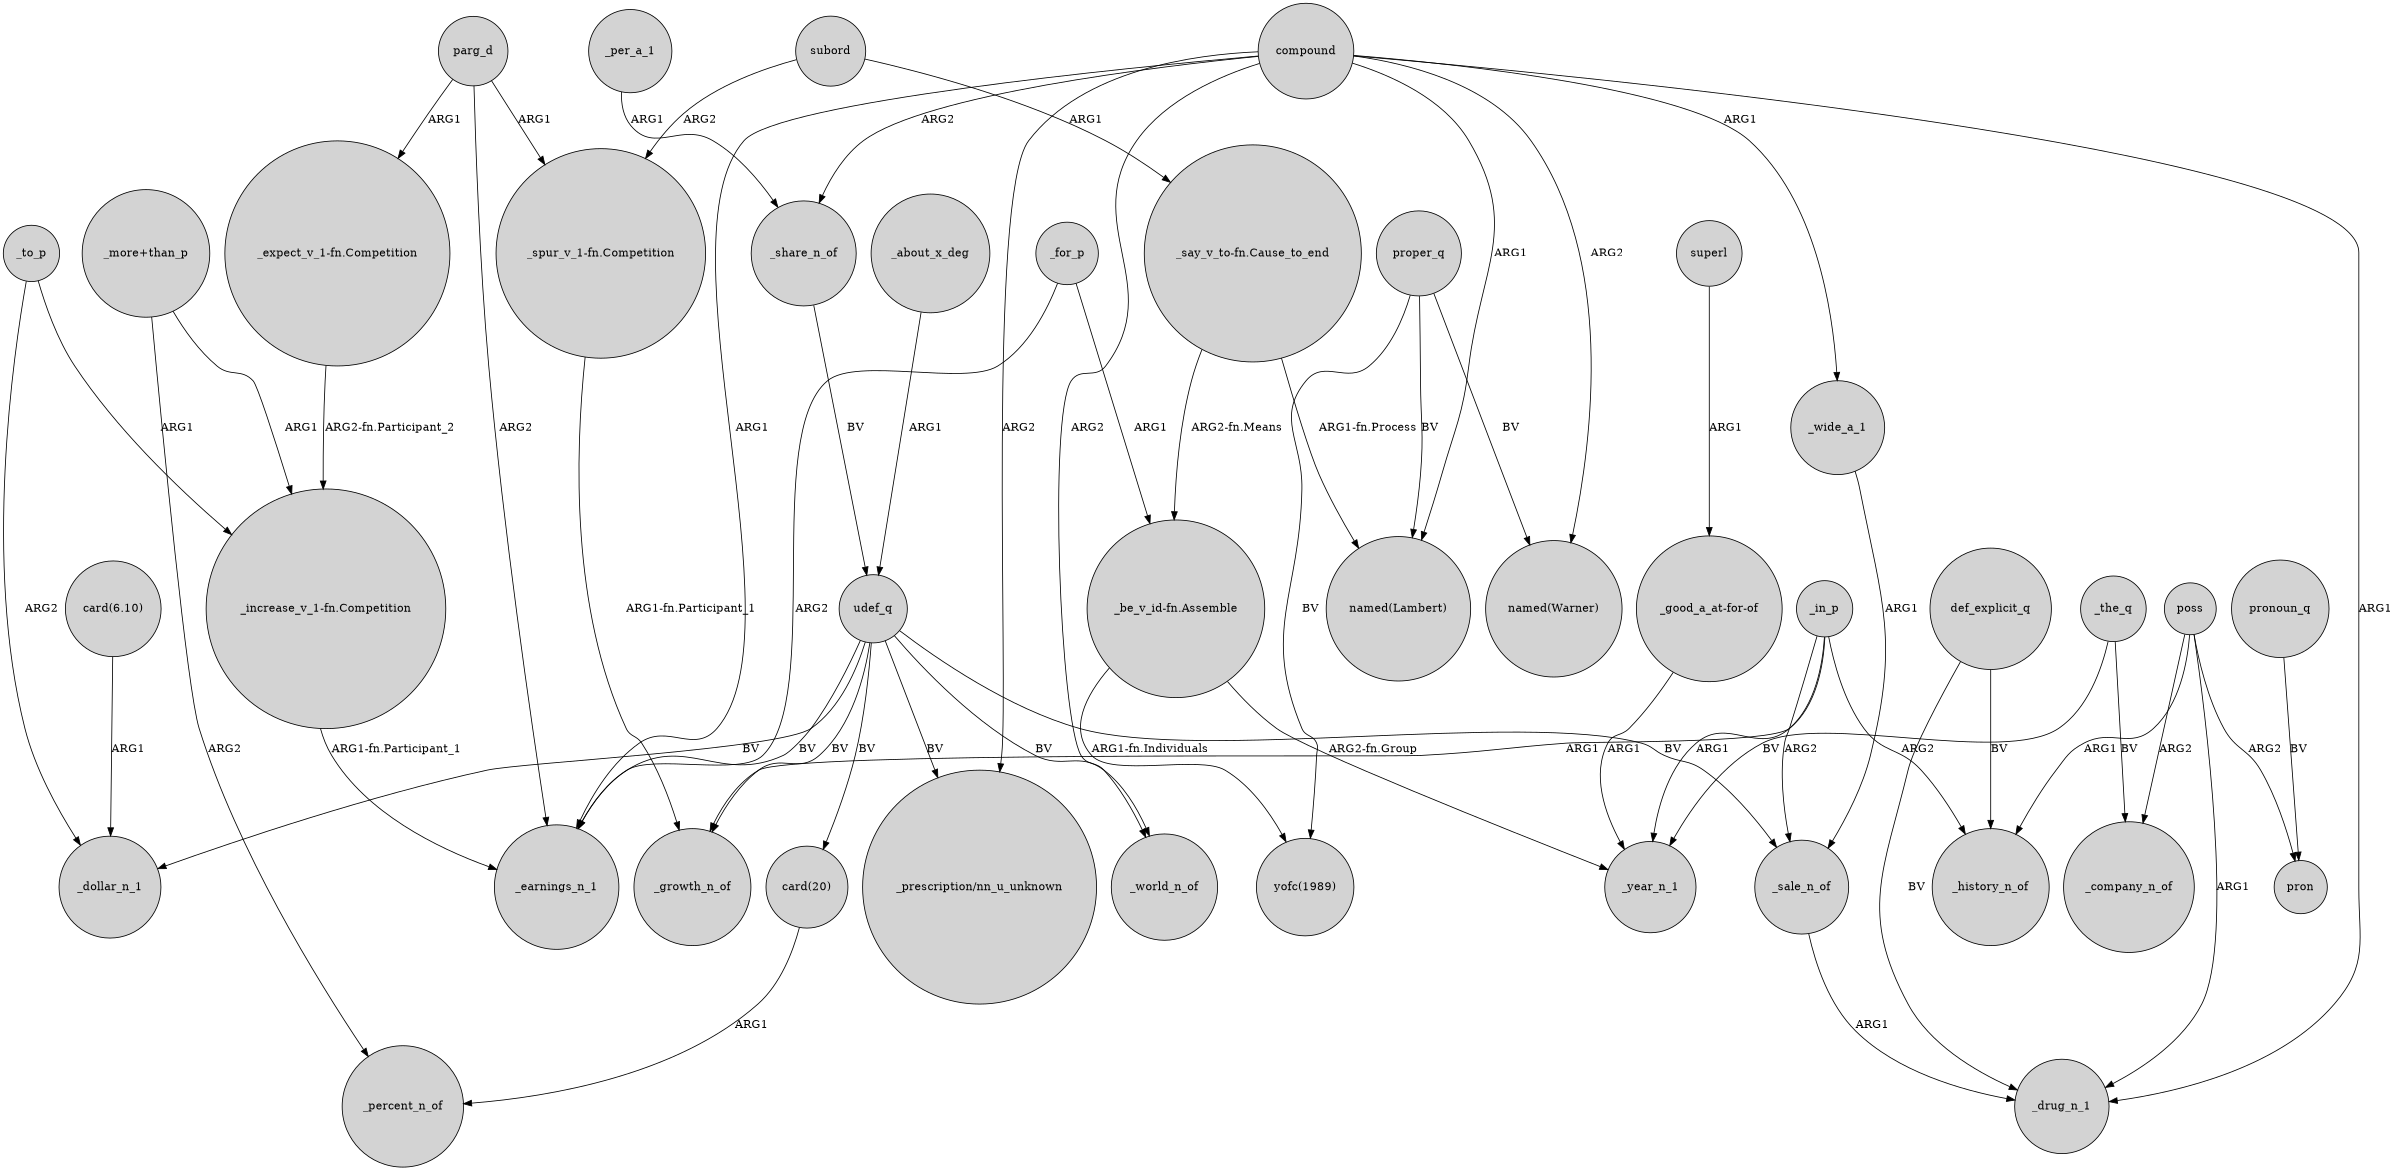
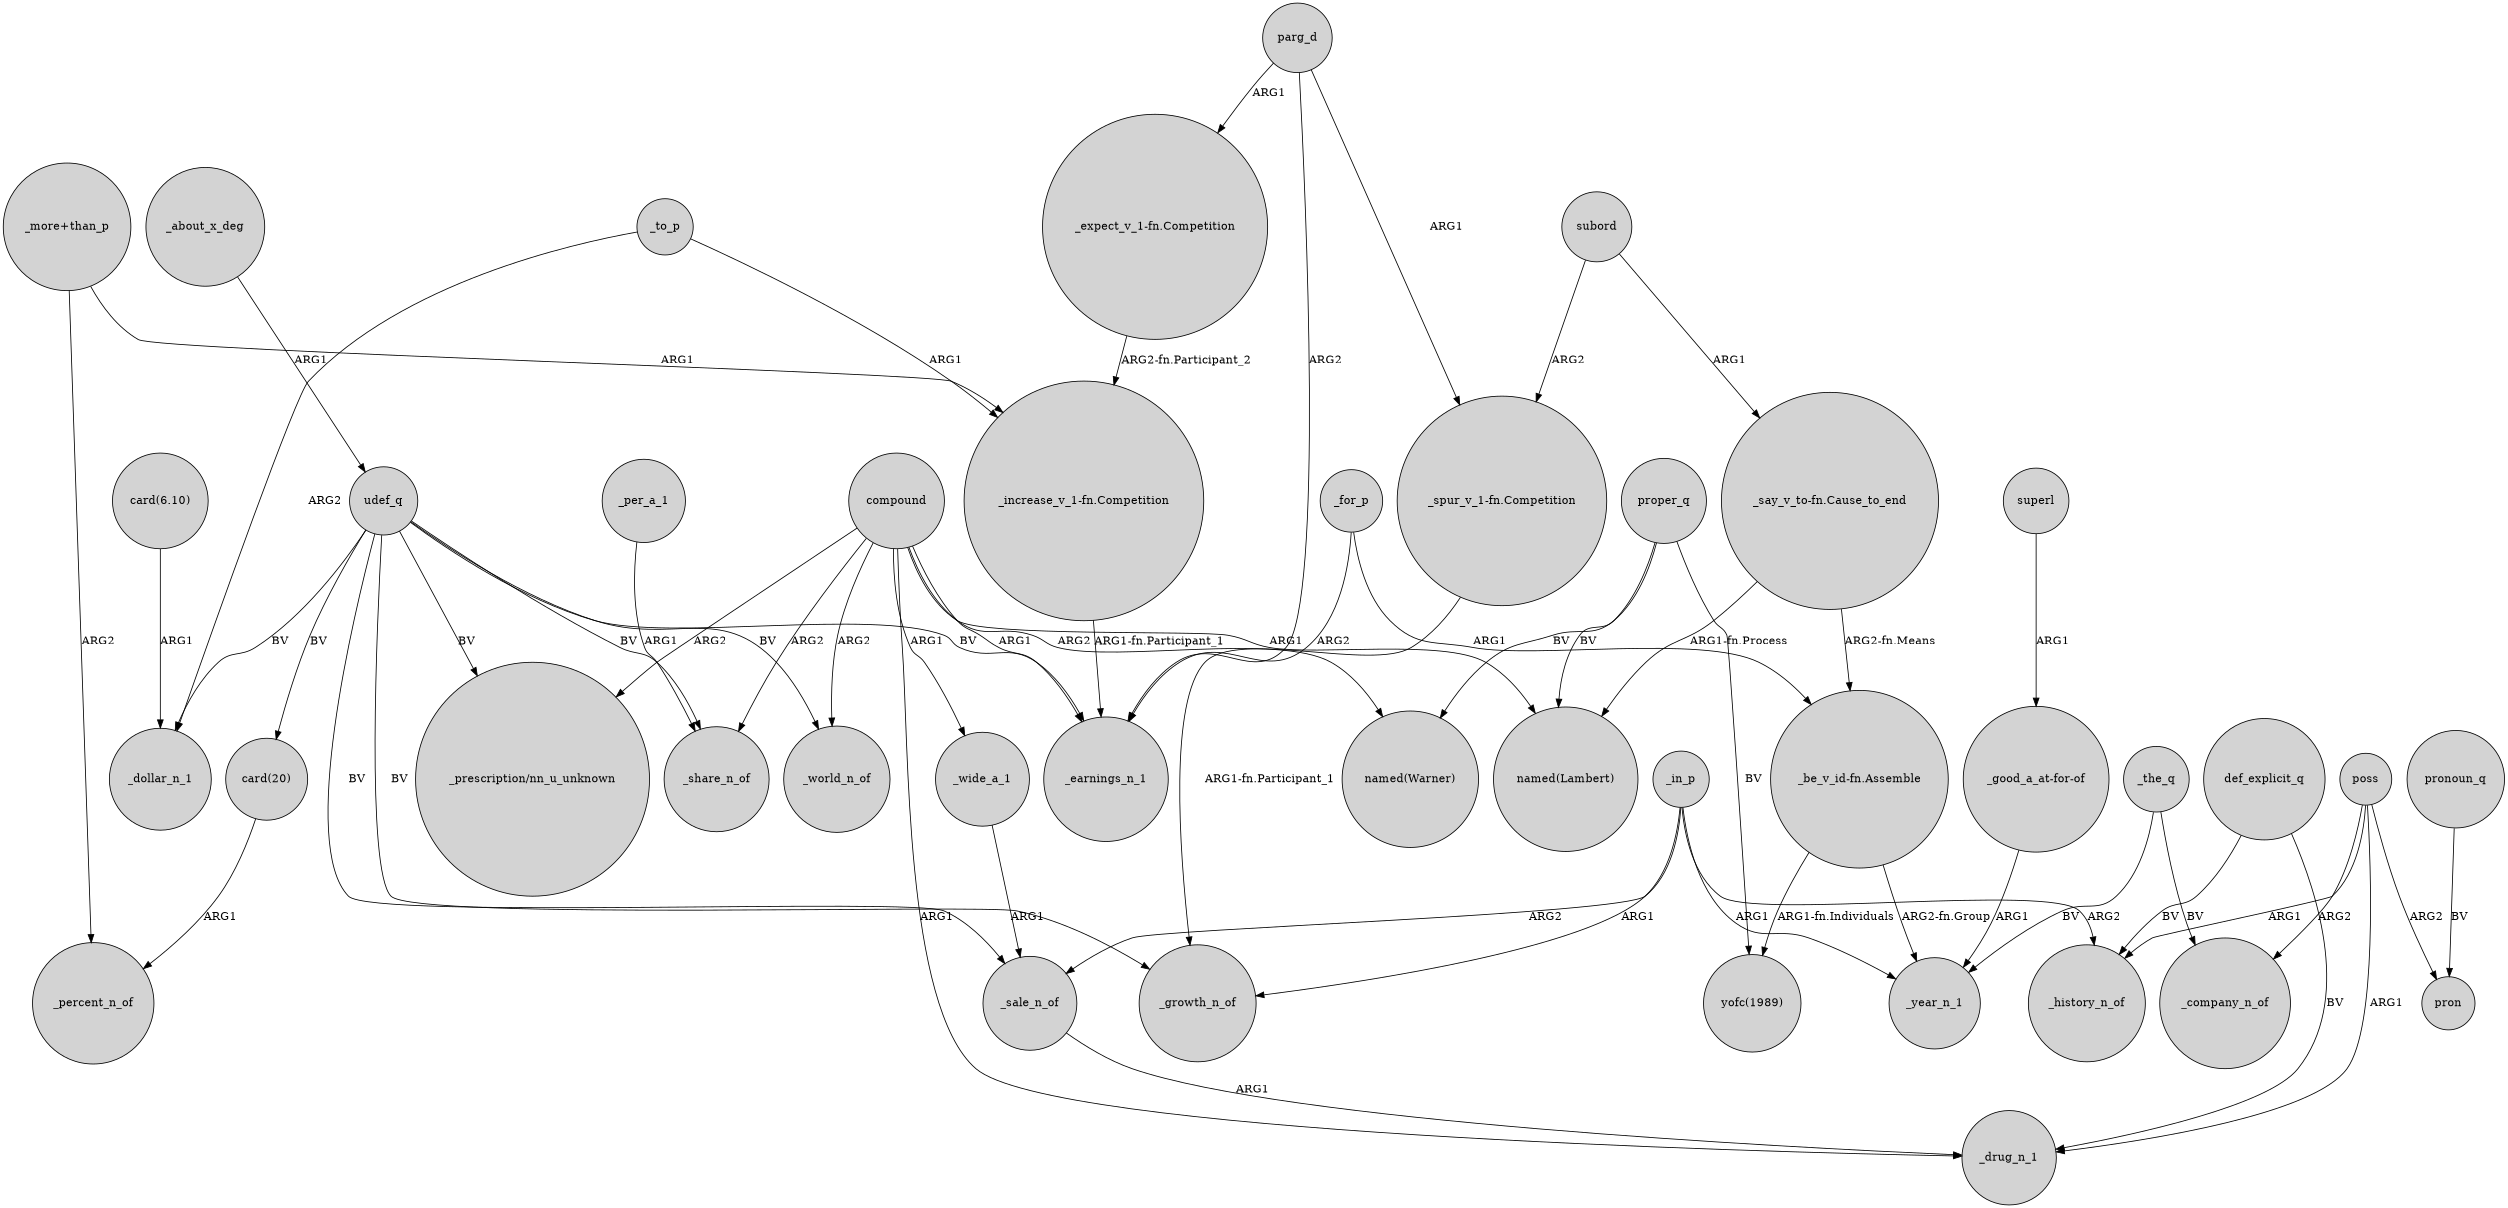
edge "_share_n_of" -> "udef_q": reversed
